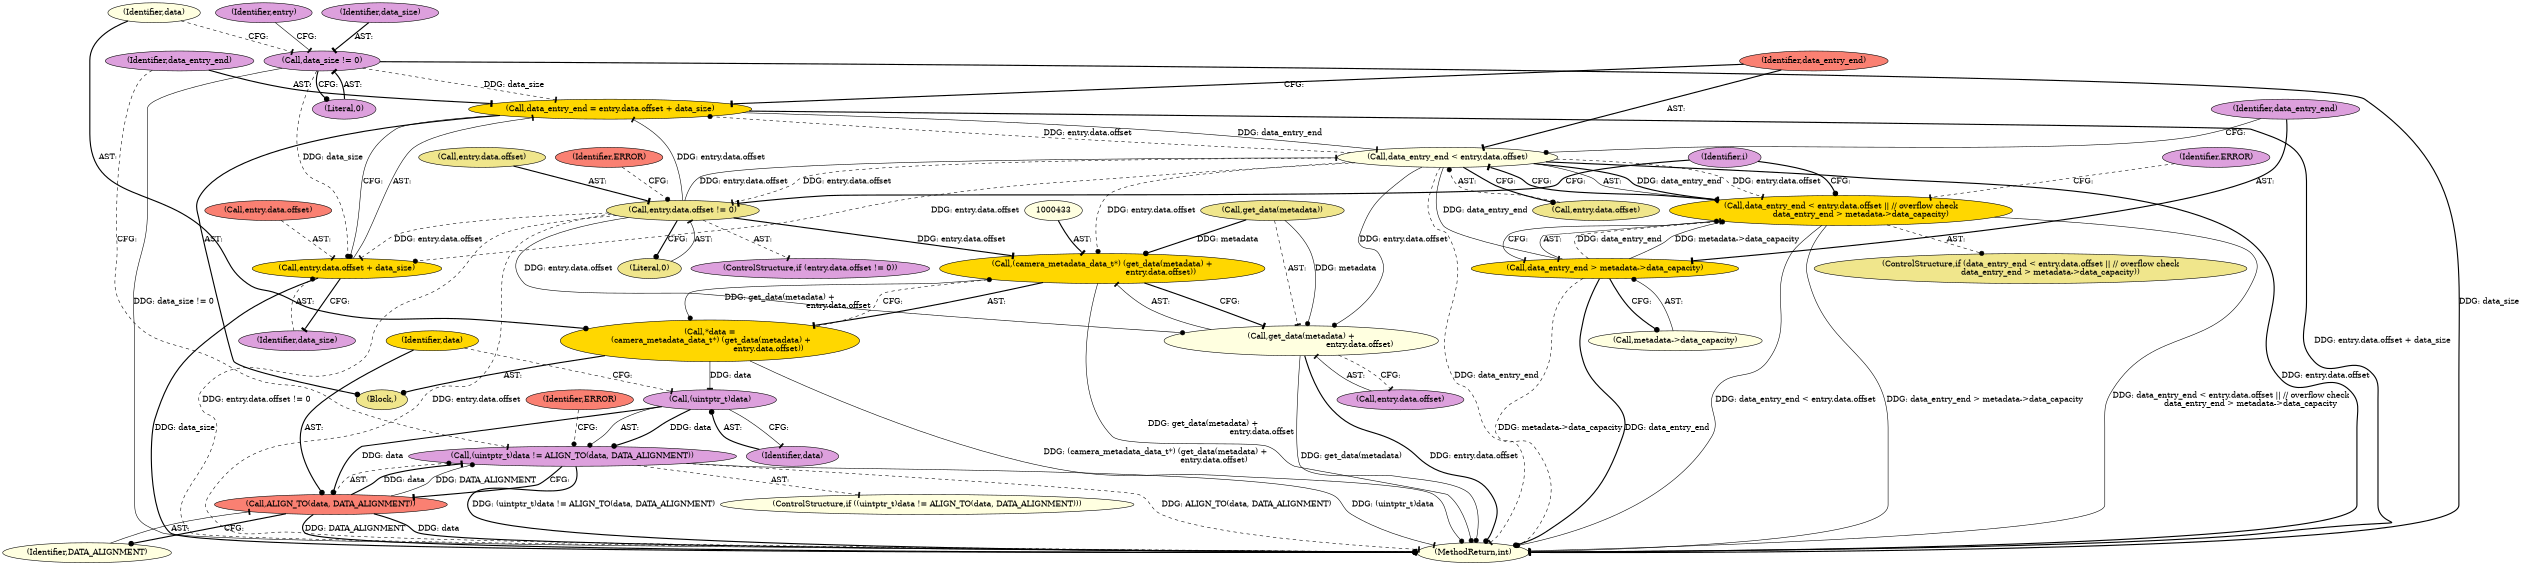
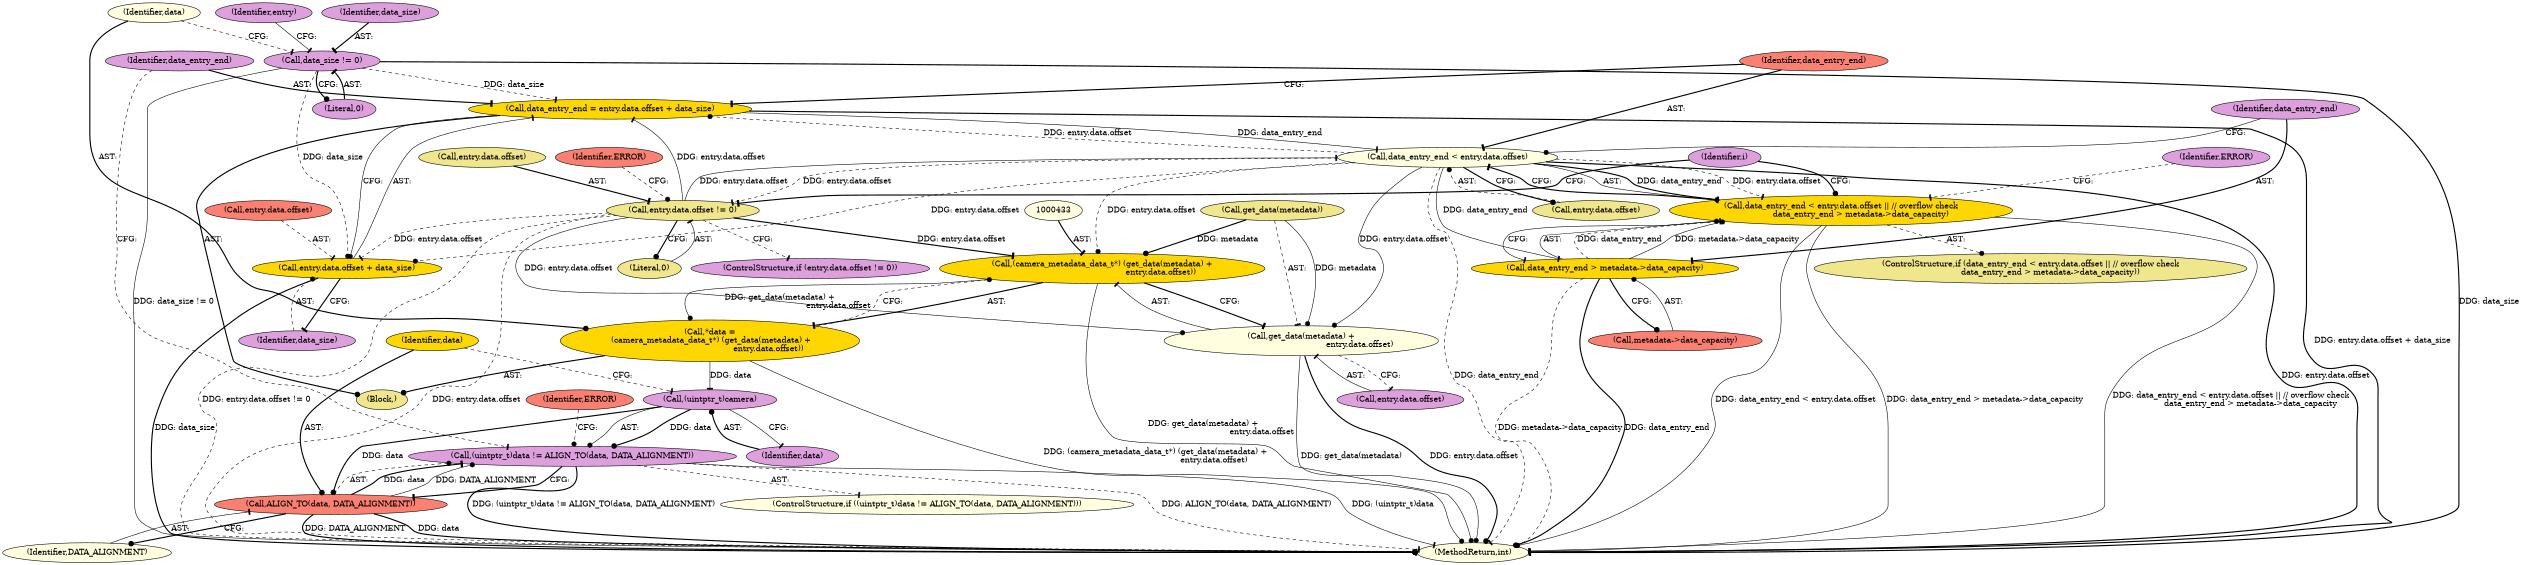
edge "(Call,entry.data.offset != 0)" -> "(ControlStructure,if (entry.data.offset != 0))": label "AST: " -> "CFG: "
node "(Call,metadata->data_capacity)": fillcolor lightyellow -> salmon
node "(Call,(uintptr_t)data)": label "(Call,(uintptr_t)data)" -> "(Call,(uintptr_t)camera)"
